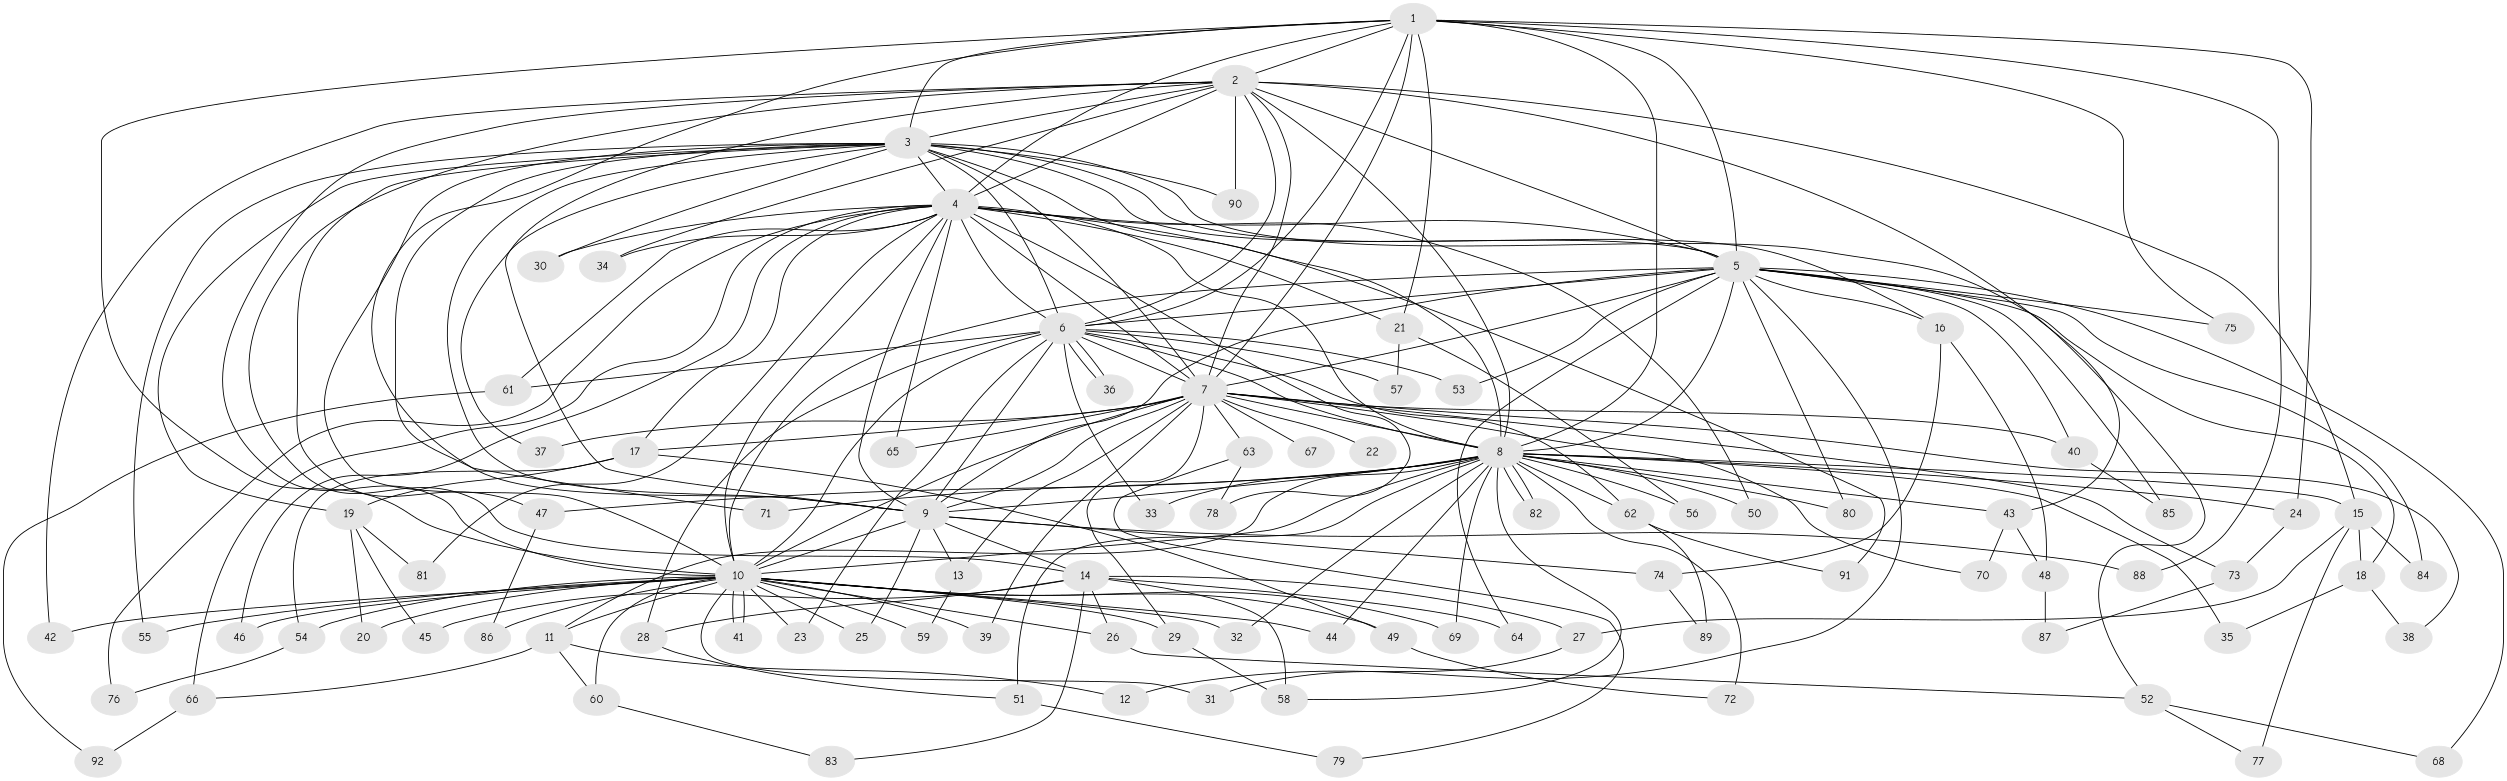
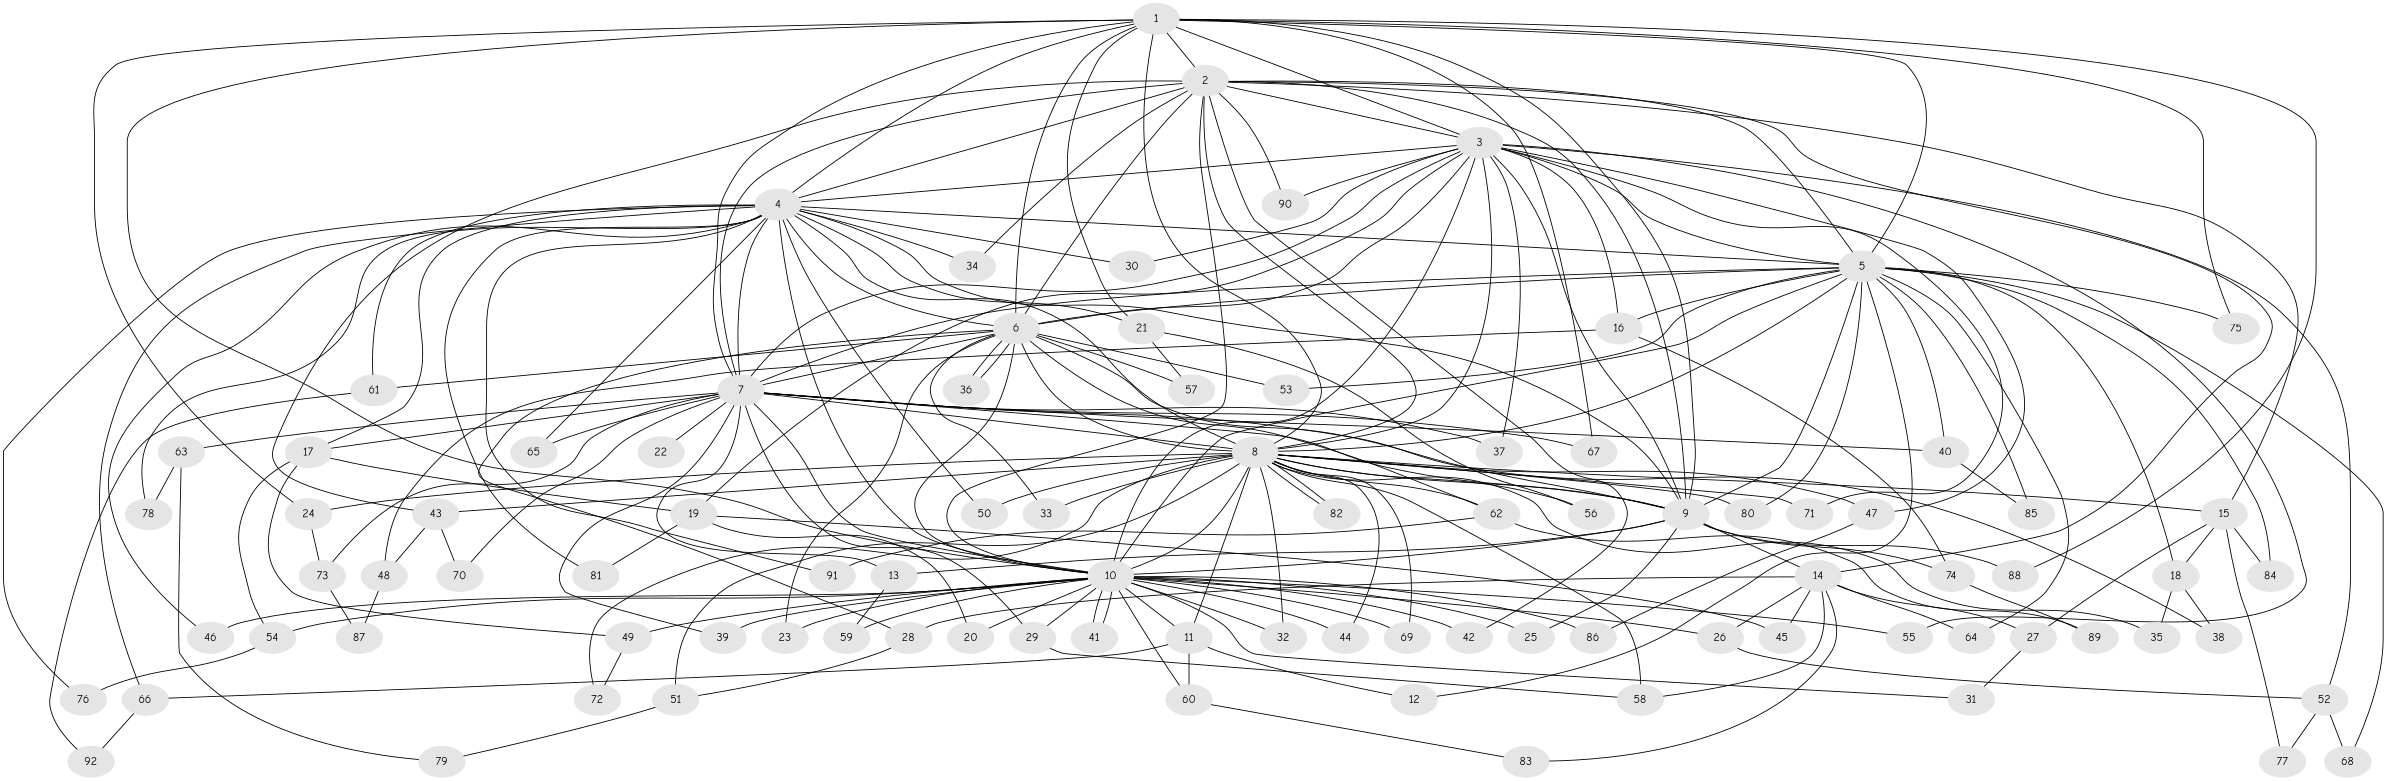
edge "1" -- "67": added
